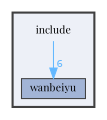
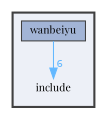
edge "include" -> "wanbeiyu": reversed
